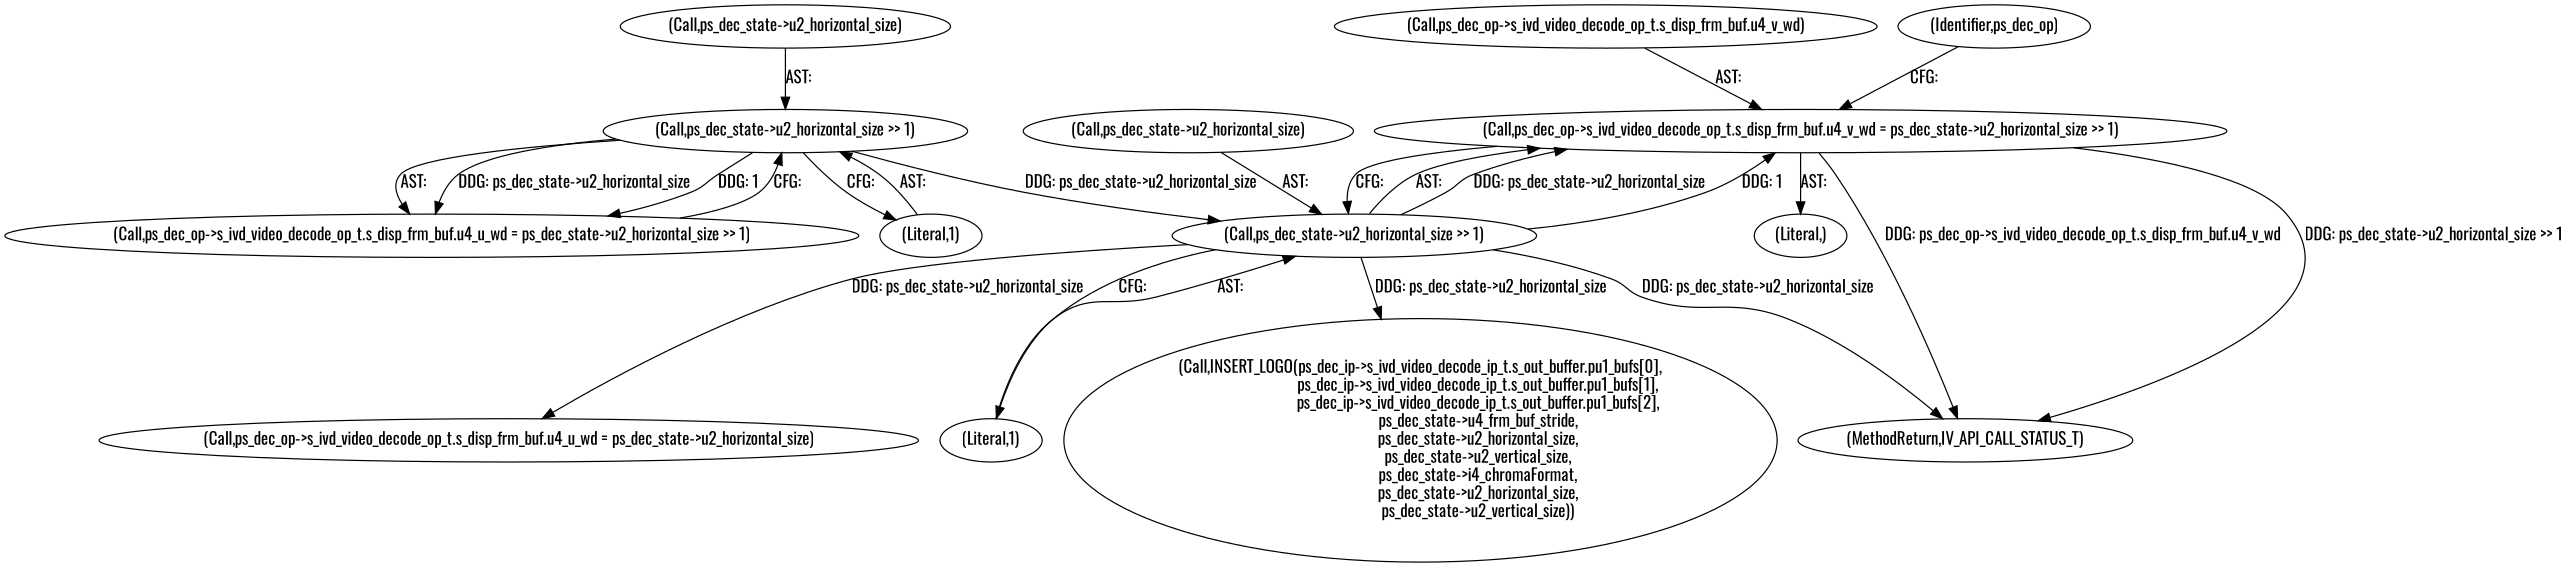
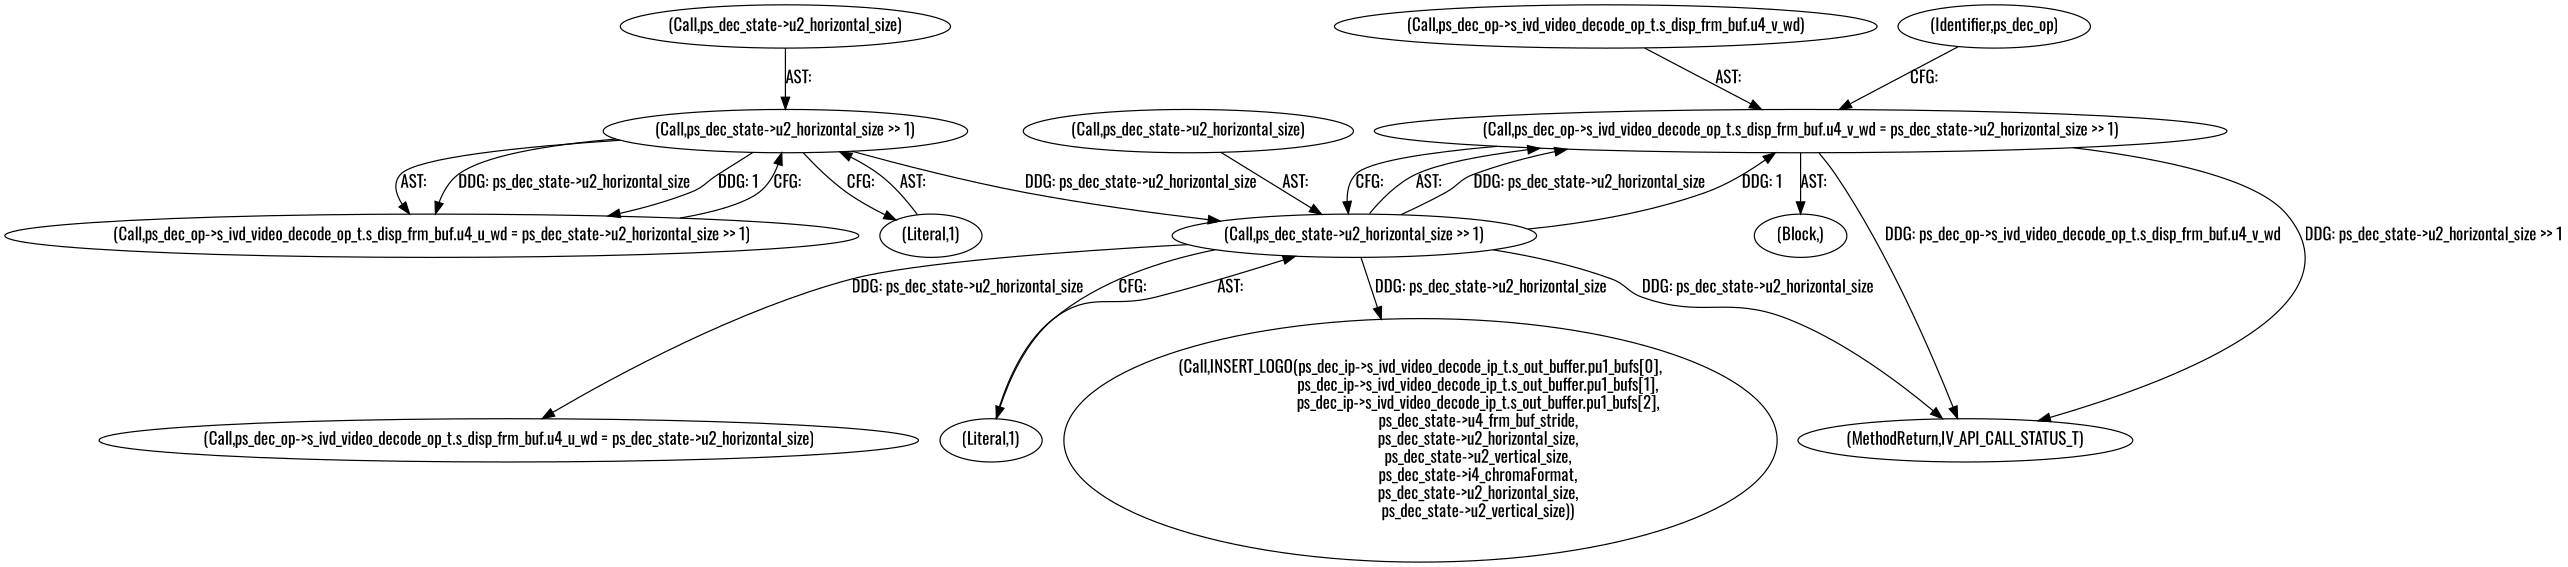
node "(Literal,)": label "(Literal,)" -> "(Block,)"
